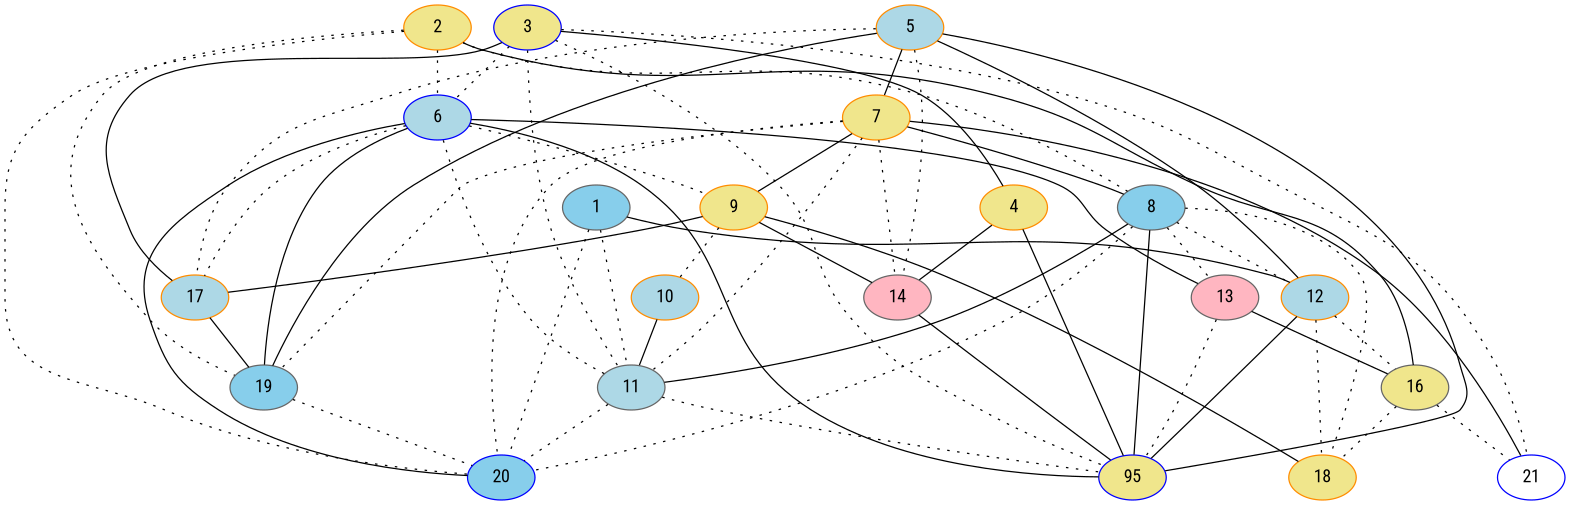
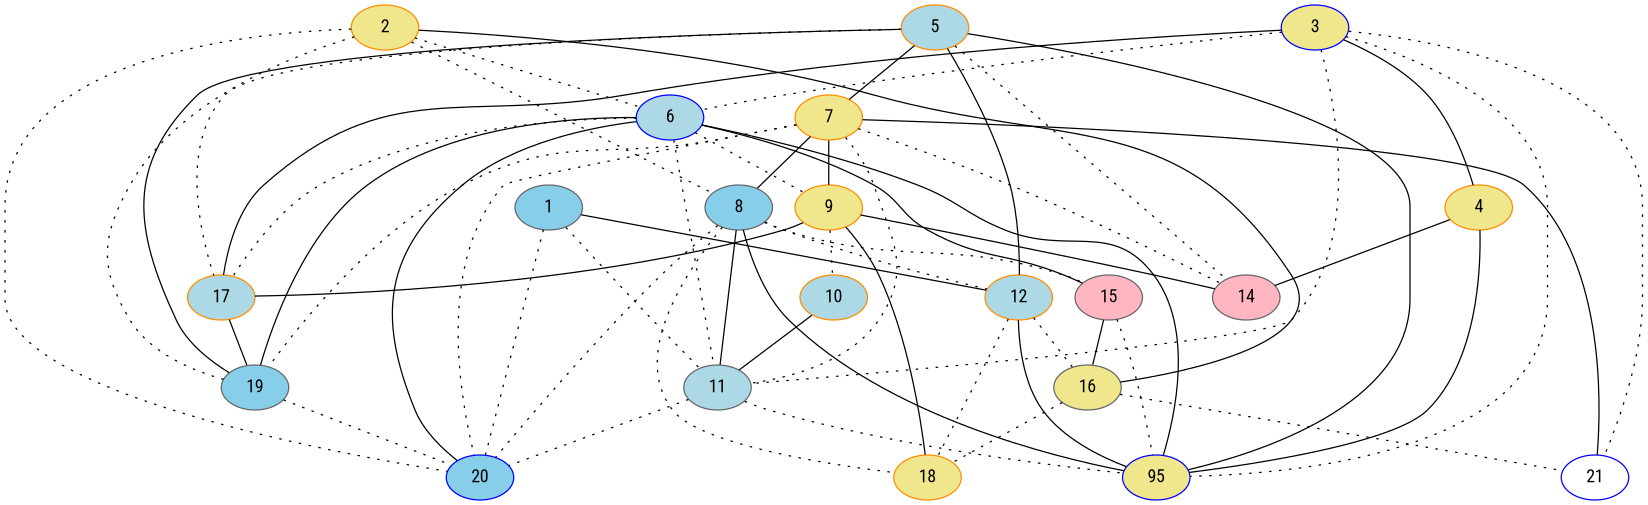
node "13": label "13" -> "15"
edge "14" -- "95": removed
